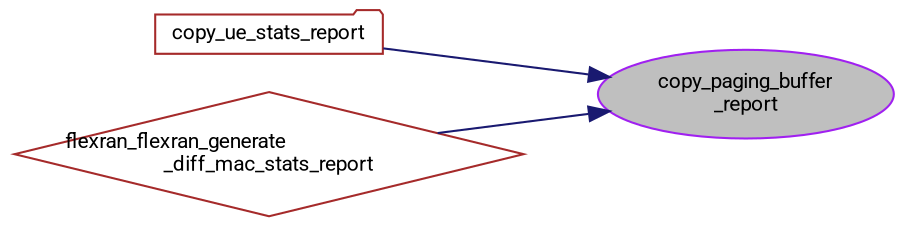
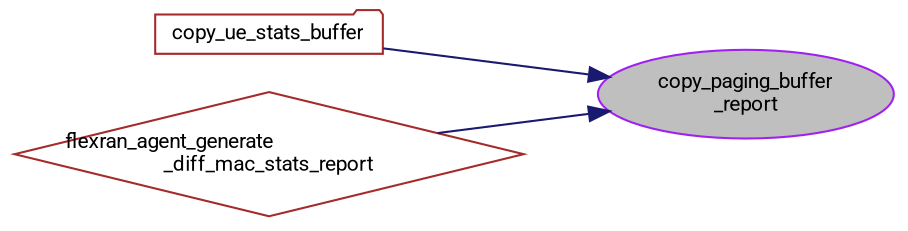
node "copy_ue_stats_report": label "copy_ue_stats_report" -> "copy_ue_stats_buffer"
node "flexran_flexran_generate _diff_mac_stats_report": label "flexran_flexran_generate _diff_mac_stats_report" -> "flexran_agent_generate _diff_mac_stats_report"
